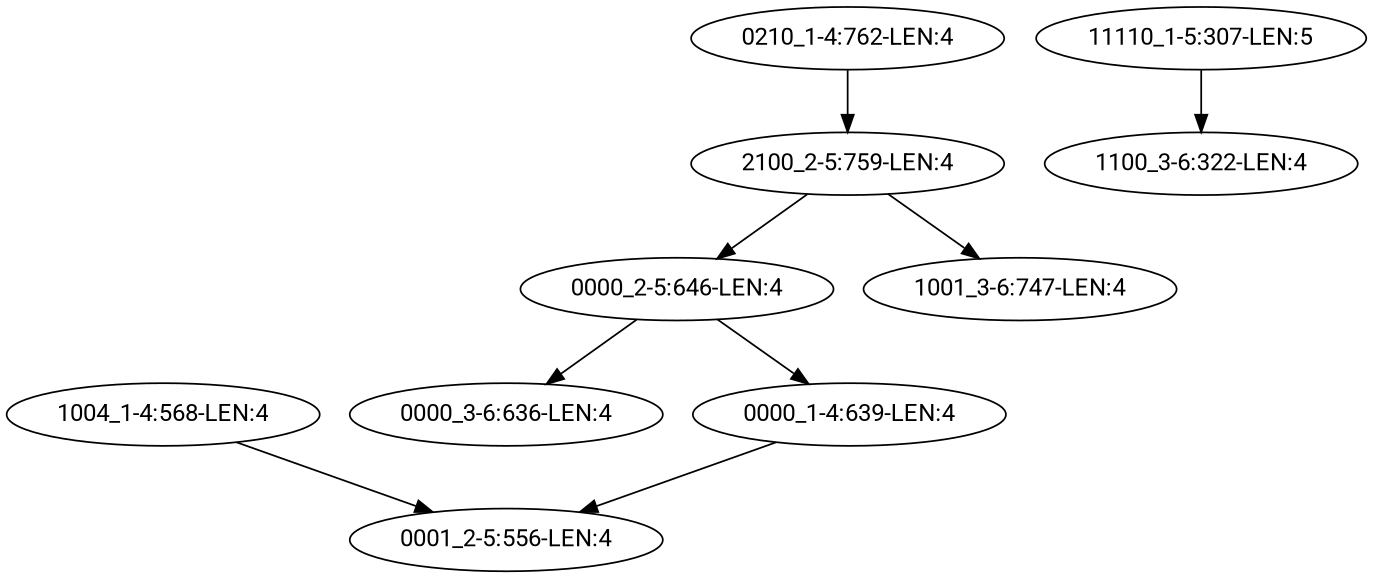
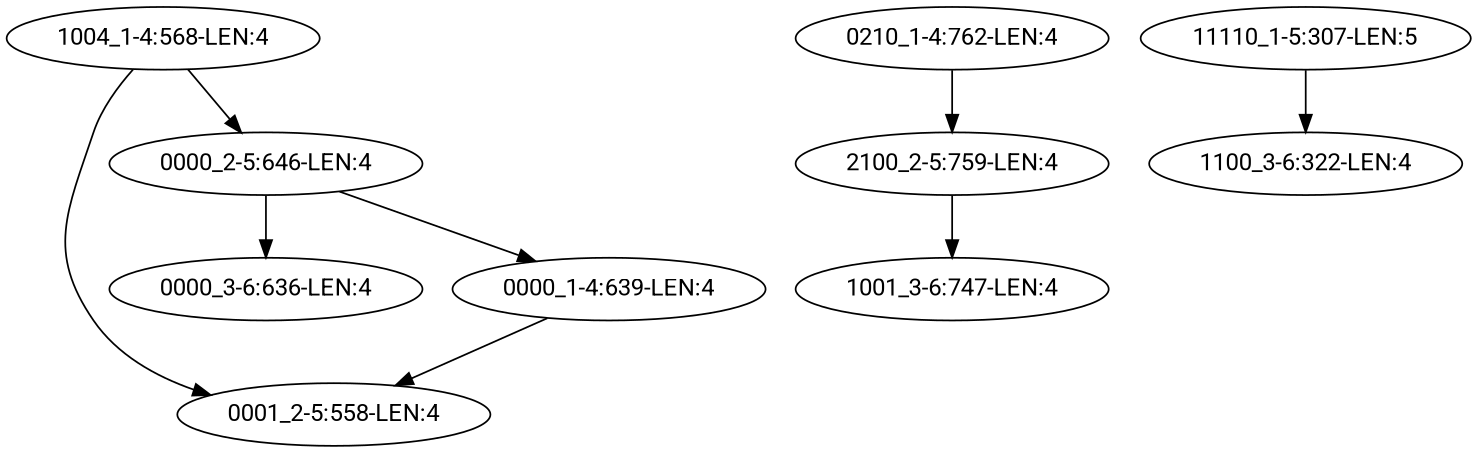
edge "2100_2-5:759-LEN:4" -> "0000_2-5:646-LEN:4": now "1004_1-4:568-LEN:4" -> "0000_2-5:646-LEN:4"
node "0001_2-5:556-LEN:4": label "0001_2-5:556-LEN:4" -> "0001_2-5:558-LEN:4"
